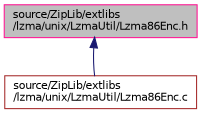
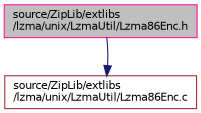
edge "source/ZipLib/extlibs /lzma/unix/LzmaUtil/Lzma86Enc.c" -> "source/ZipLib/extlibs /lzma/unix/LzmaUtil/Lzma86Enc.h": reversed
